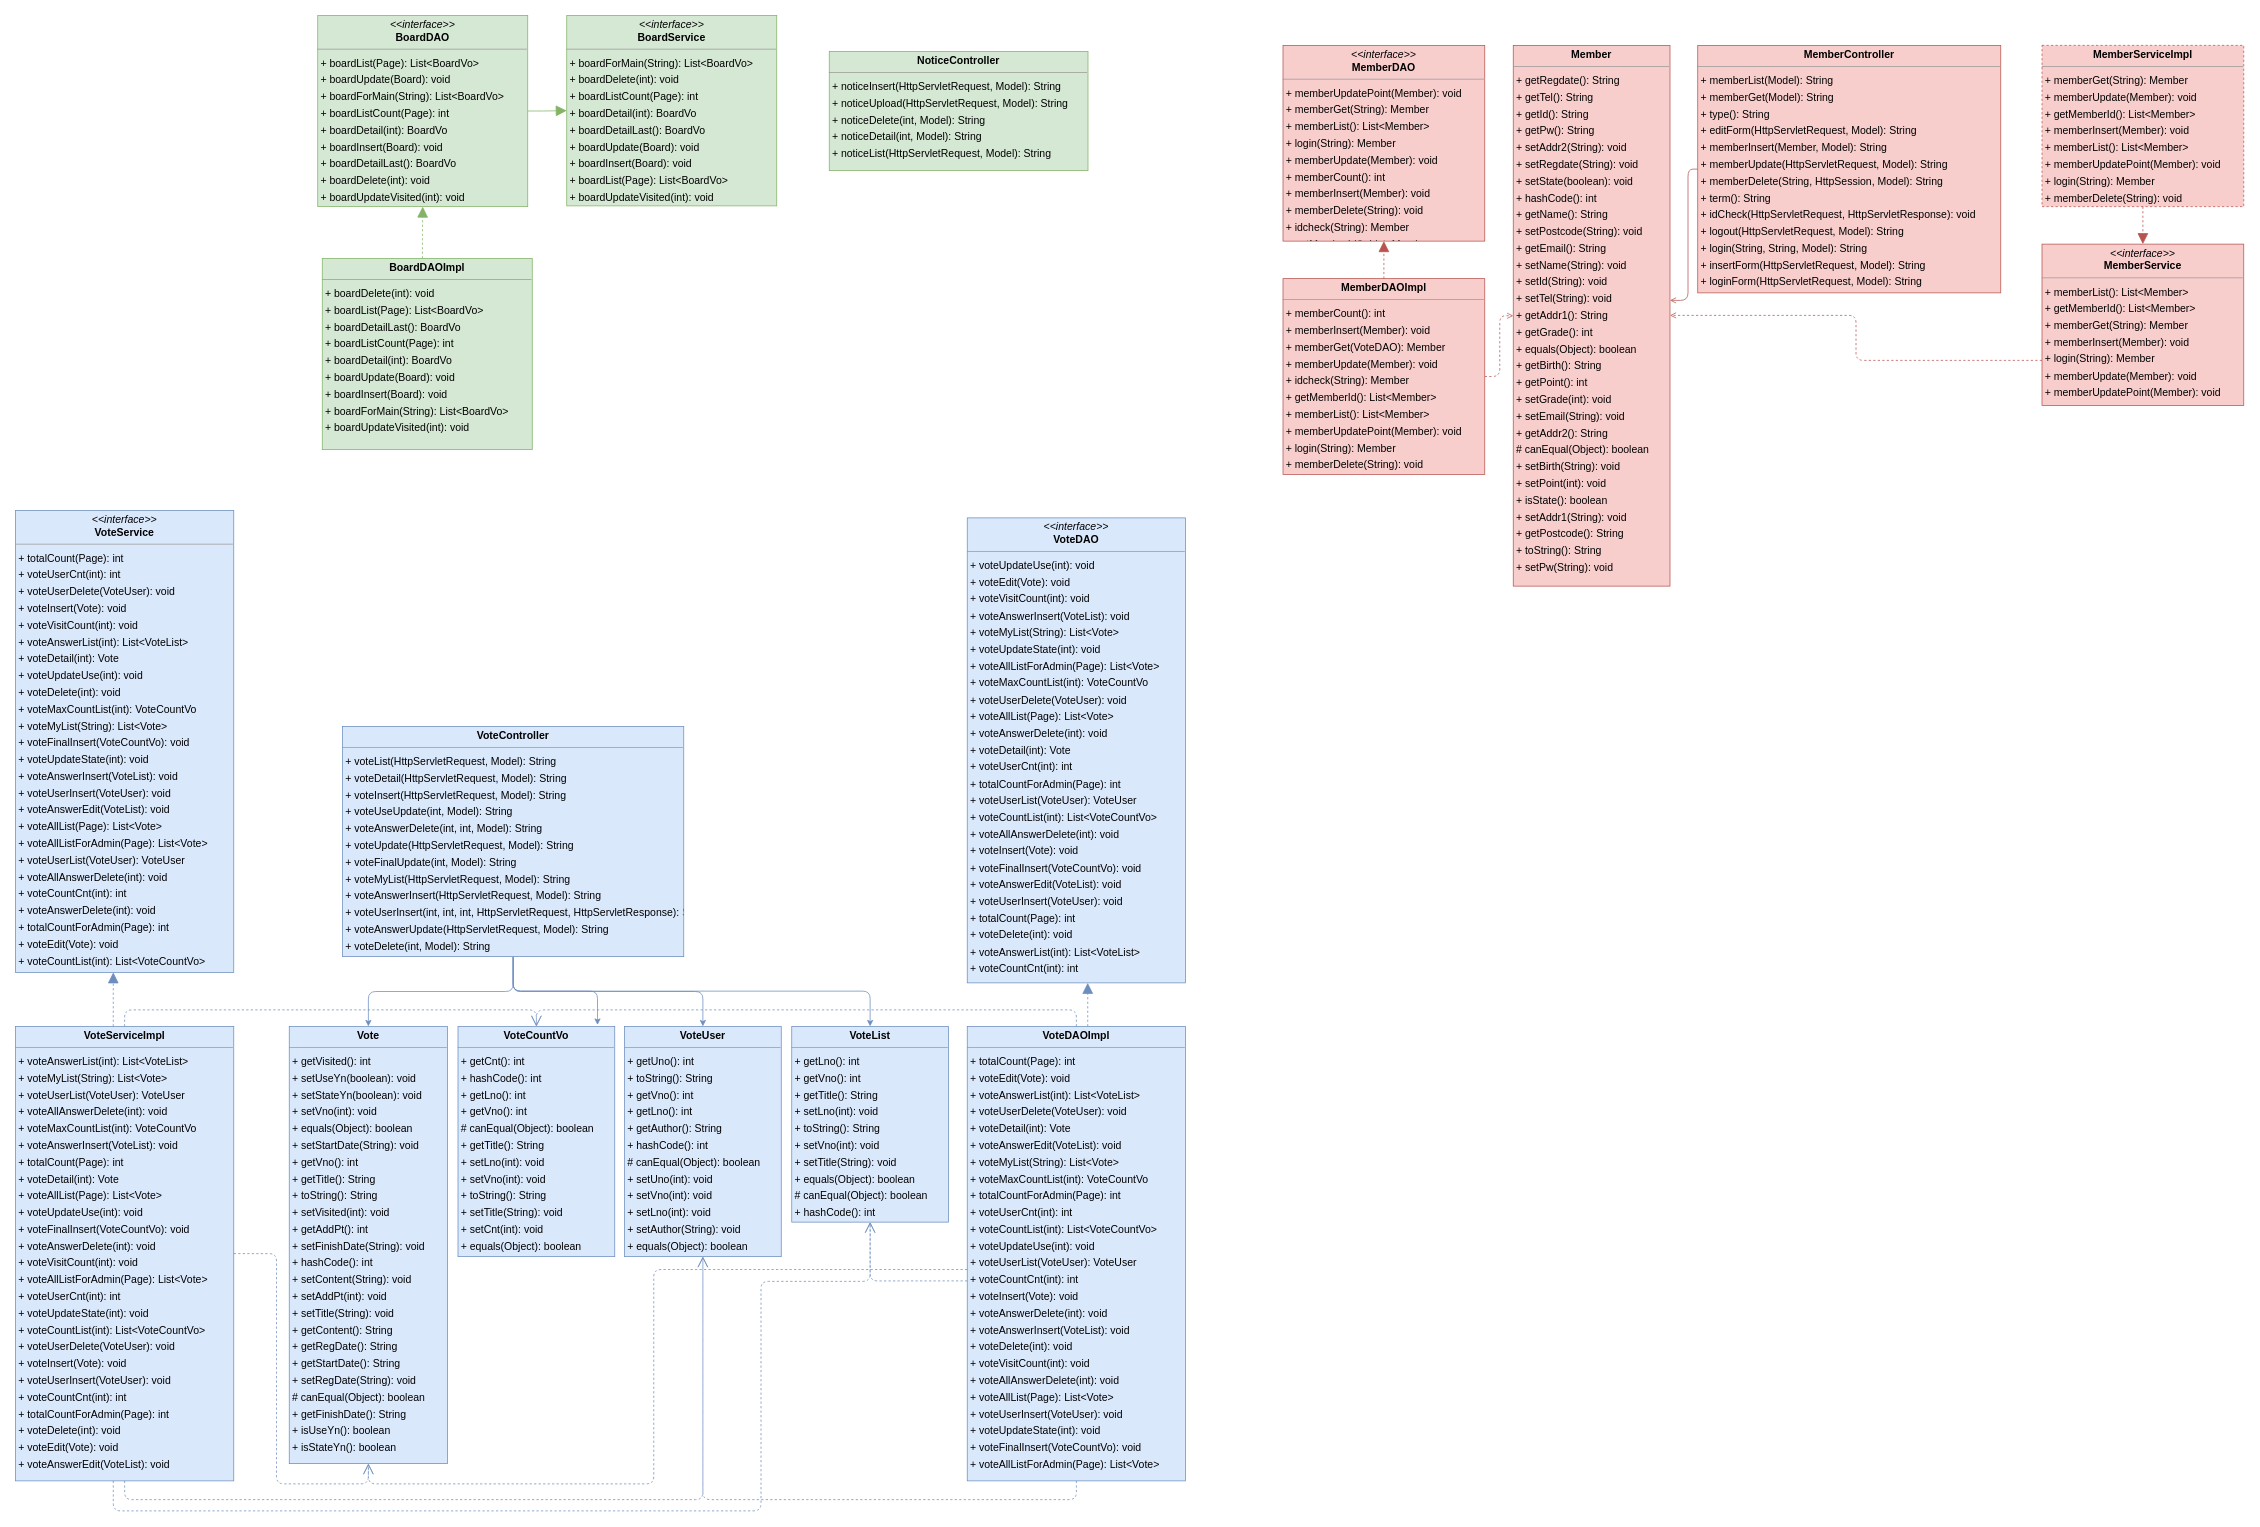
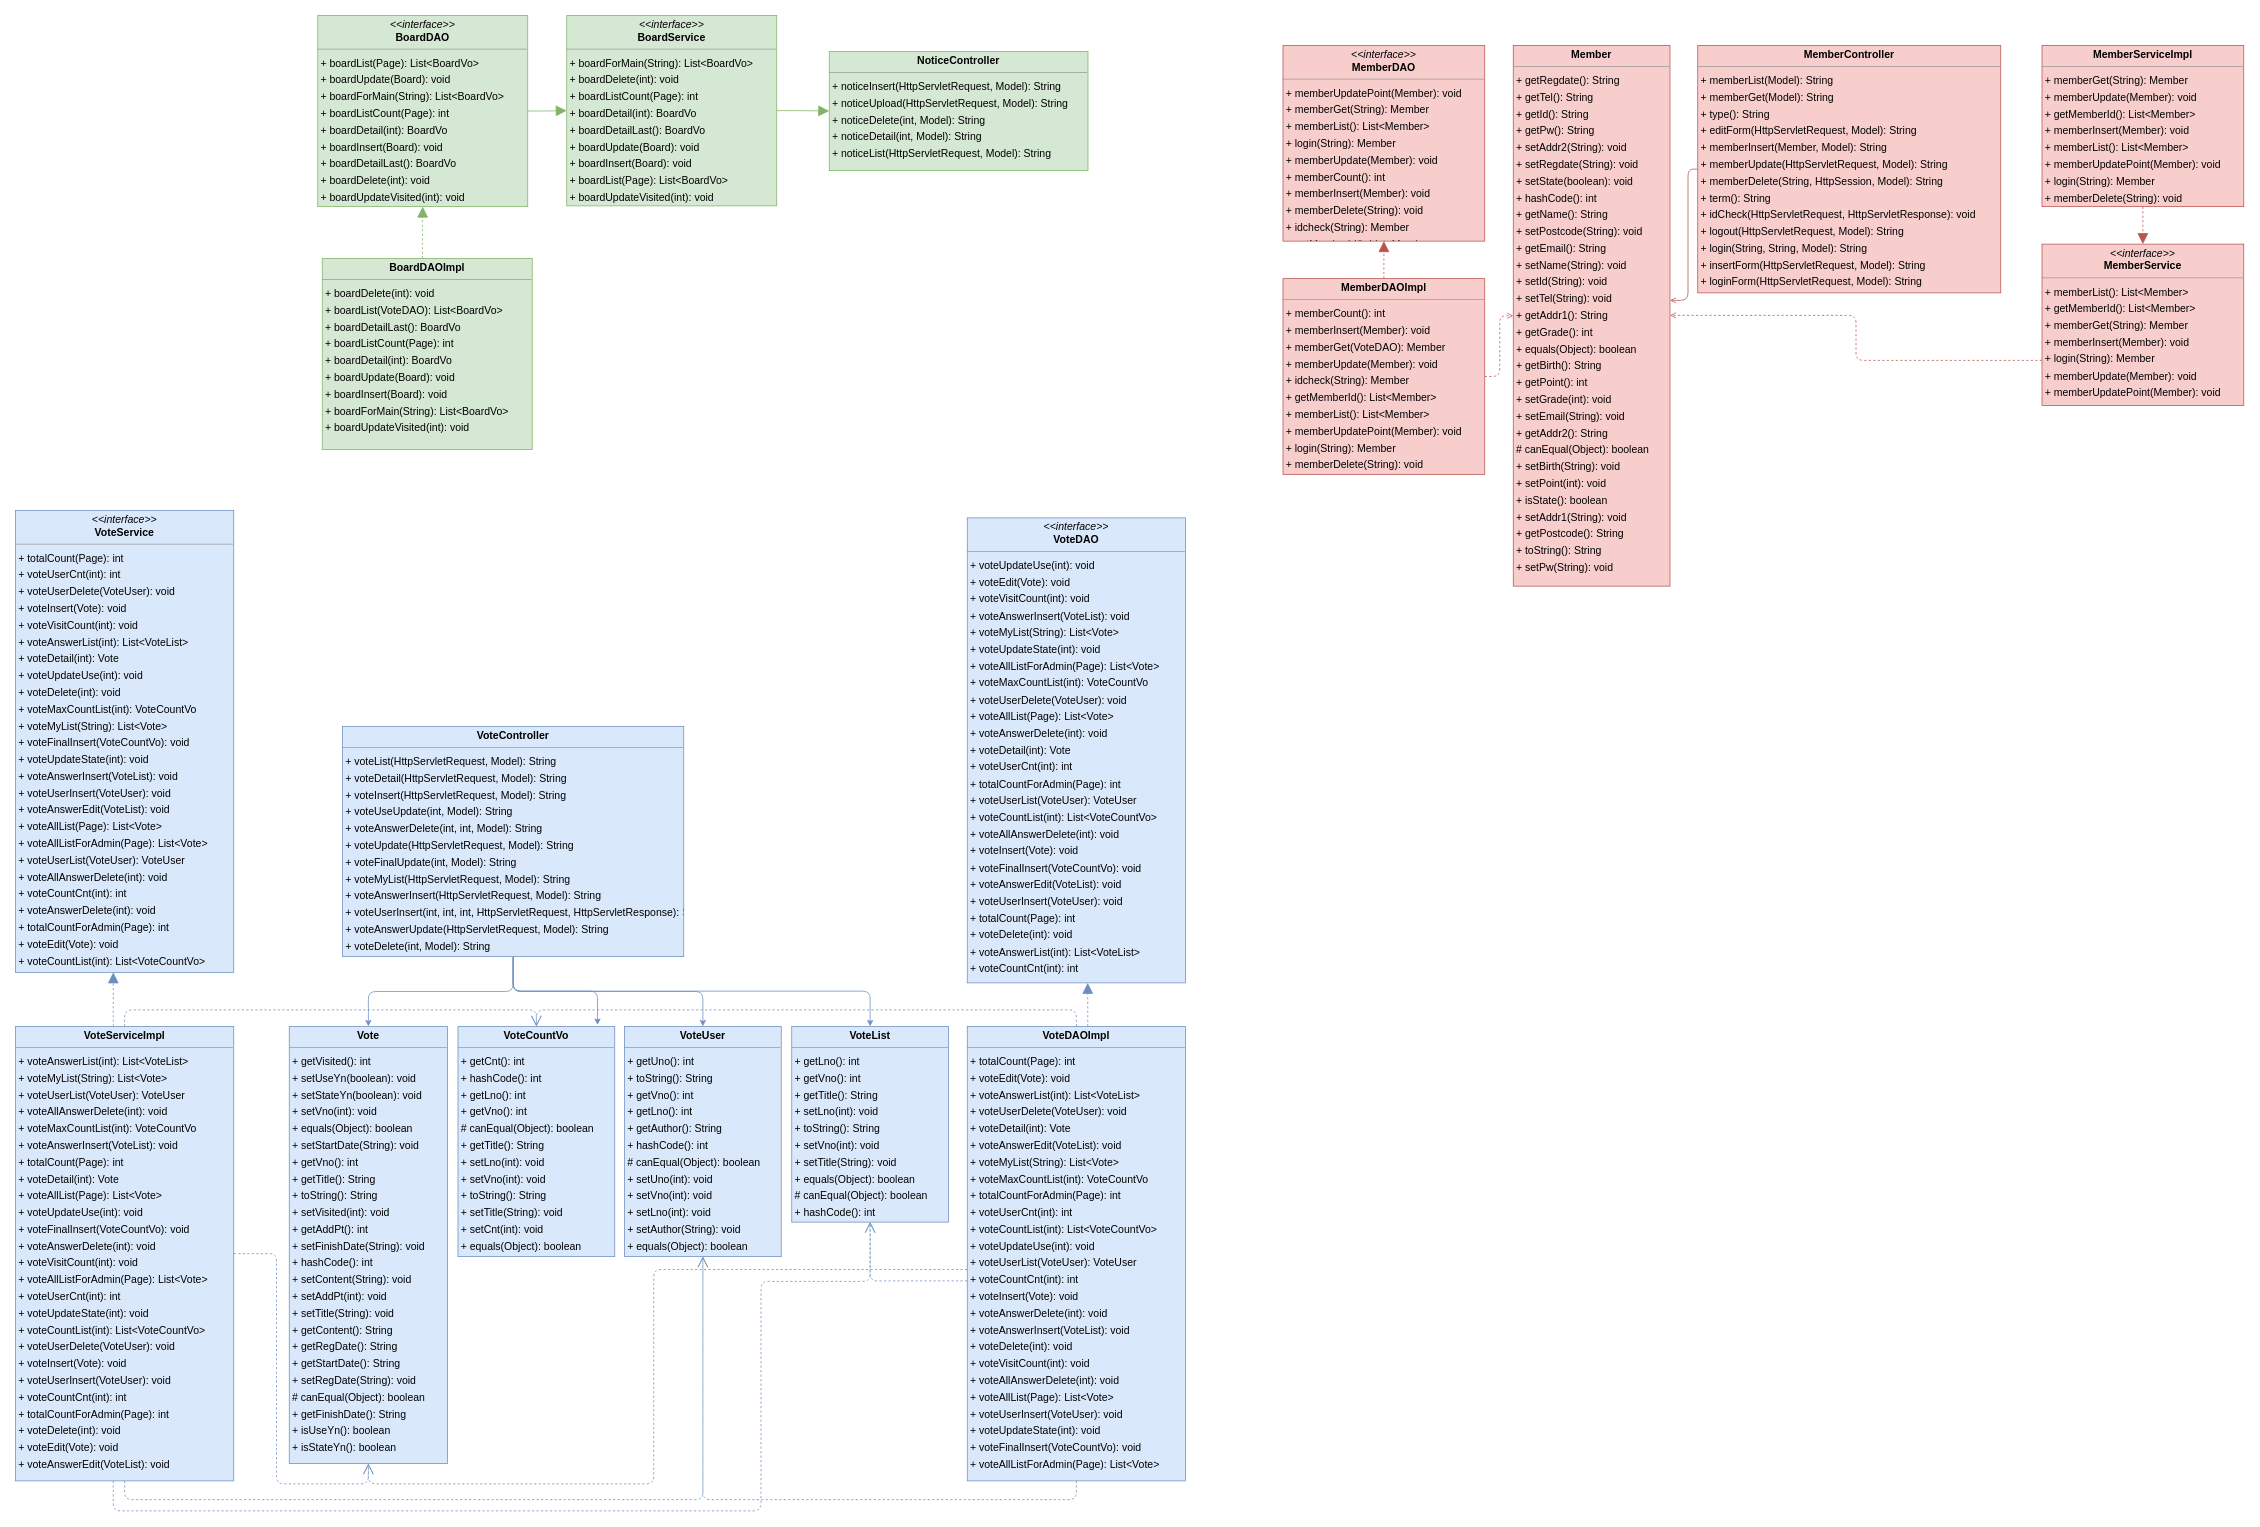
edge "<<interface>> BoardService + boardForMain(String): List<BoardVo> + boardDelete(int): void + boardListCount(Page): int + boardDetail(int): BoardVo + boardDetailLast(): BoardVo + boardUpdate(Board): void + boardInsert(Board): void + boardList(Page): List<BoardVo> + boardUpdateVisited(int): void" -> "NoticeController + noticeInsert(HttpServletRequest, Model): String + noticeUpload(HttpServletRequest, Model): String + noticeDelete(int, Model): String + noticeDetail(int, Model): String + noticeList(HttpServletRequest, Model): String": added
node "MemberServiceImpl + memberGet(String): Member + memberUpdate(Member): void + getMemberId(): List<Member> + memberInsert(Member): void + memberList(): List<Member> + memberUpdatePoint(Member): void + login(String): Member + memberDelete(String): void": style dashed -> solid
node "BoardDAOImpl + boardDelete(int): void + boardList(Page): List<BoardVo> + boardDetailLast(): BoardVo + boardListCount(Page): int + boardDetail(int): BoardVo + boardUpdate(Board): void + boardInsert(Board): void + boardForMain(String): List<BoardVo> + boardUpdateVisited(int): void": label "BoardDAOImpl + boardDelete(int): void + boardList(Page): List<BoardVo> + boardDetailLast(): BoardVo + boardListCount(Page): int + boardDetail(int): BoardVo + boardUpdate(Board): void + boardInsert(Board): void + boardForMain(String): List<BoardVo> + boardUpdateVisited(int): void" -> "BoardDAOImpl + boardDelete(int): void + boardList(VoteDAO): List<BoardVo> + boardDetailLast(): BoardVo + boardListCount(Page): int + boardDetail(int): BoardVo + boardUpdate(Board): void + boardInsert(Board): void + boardForMain(String): List<BoardVo> + boardUpdateVisited(int): void"
